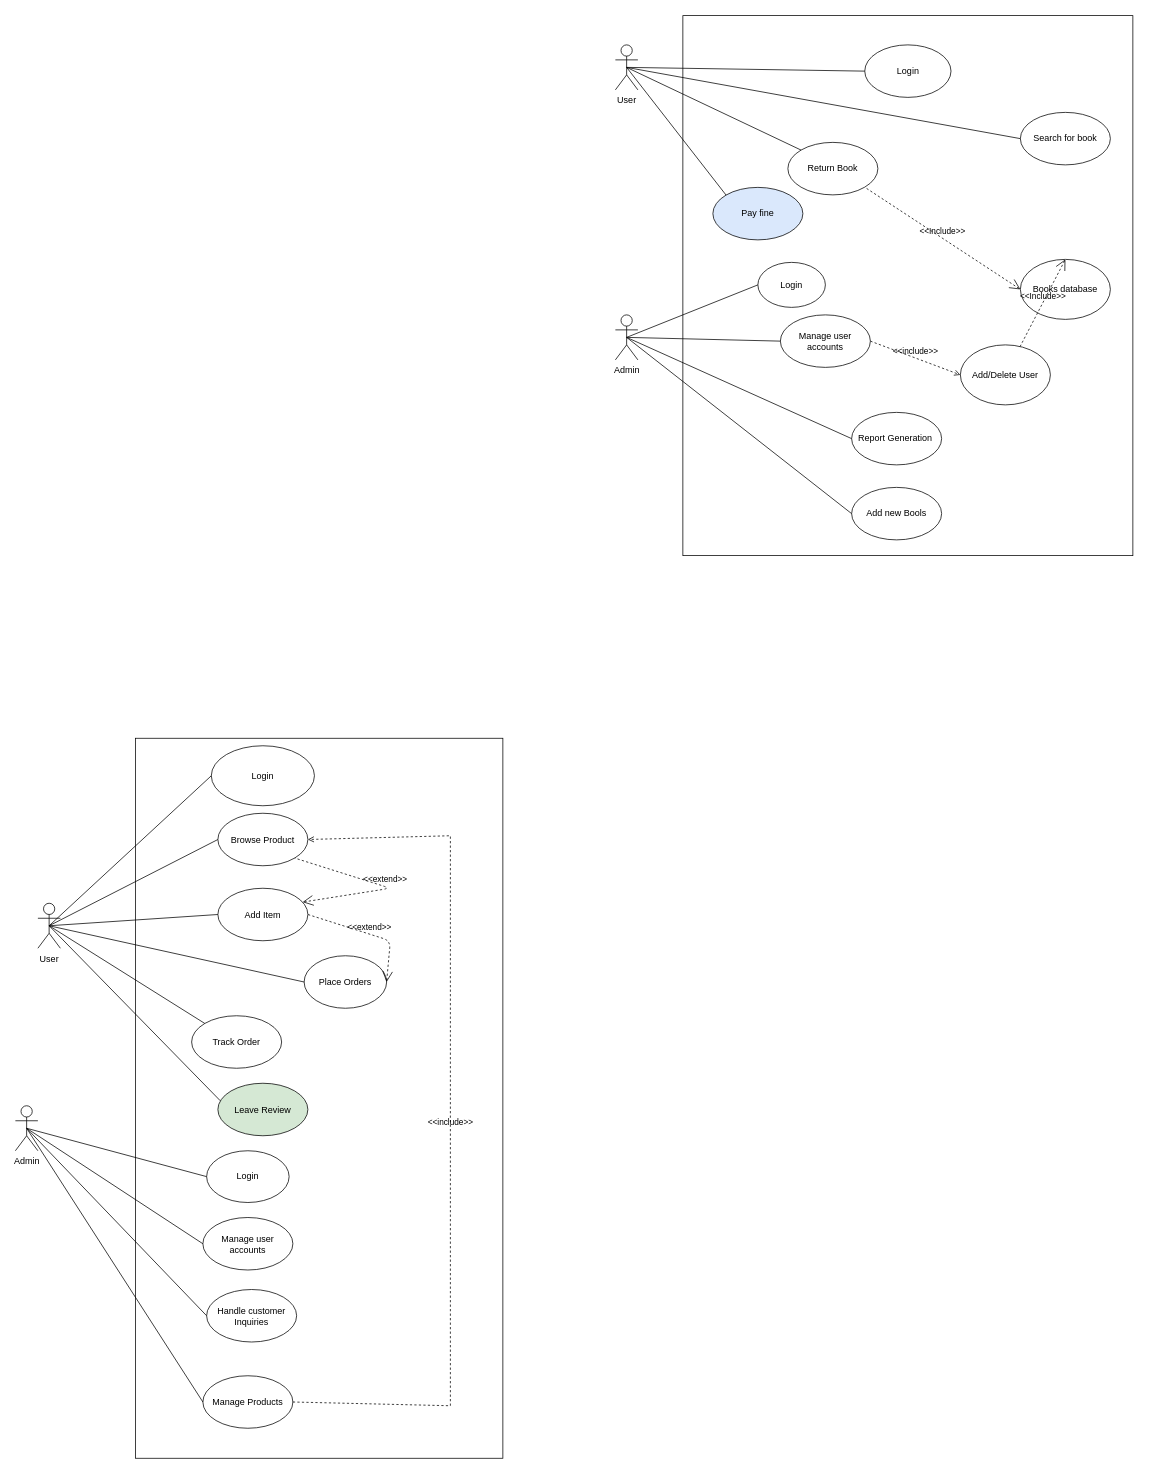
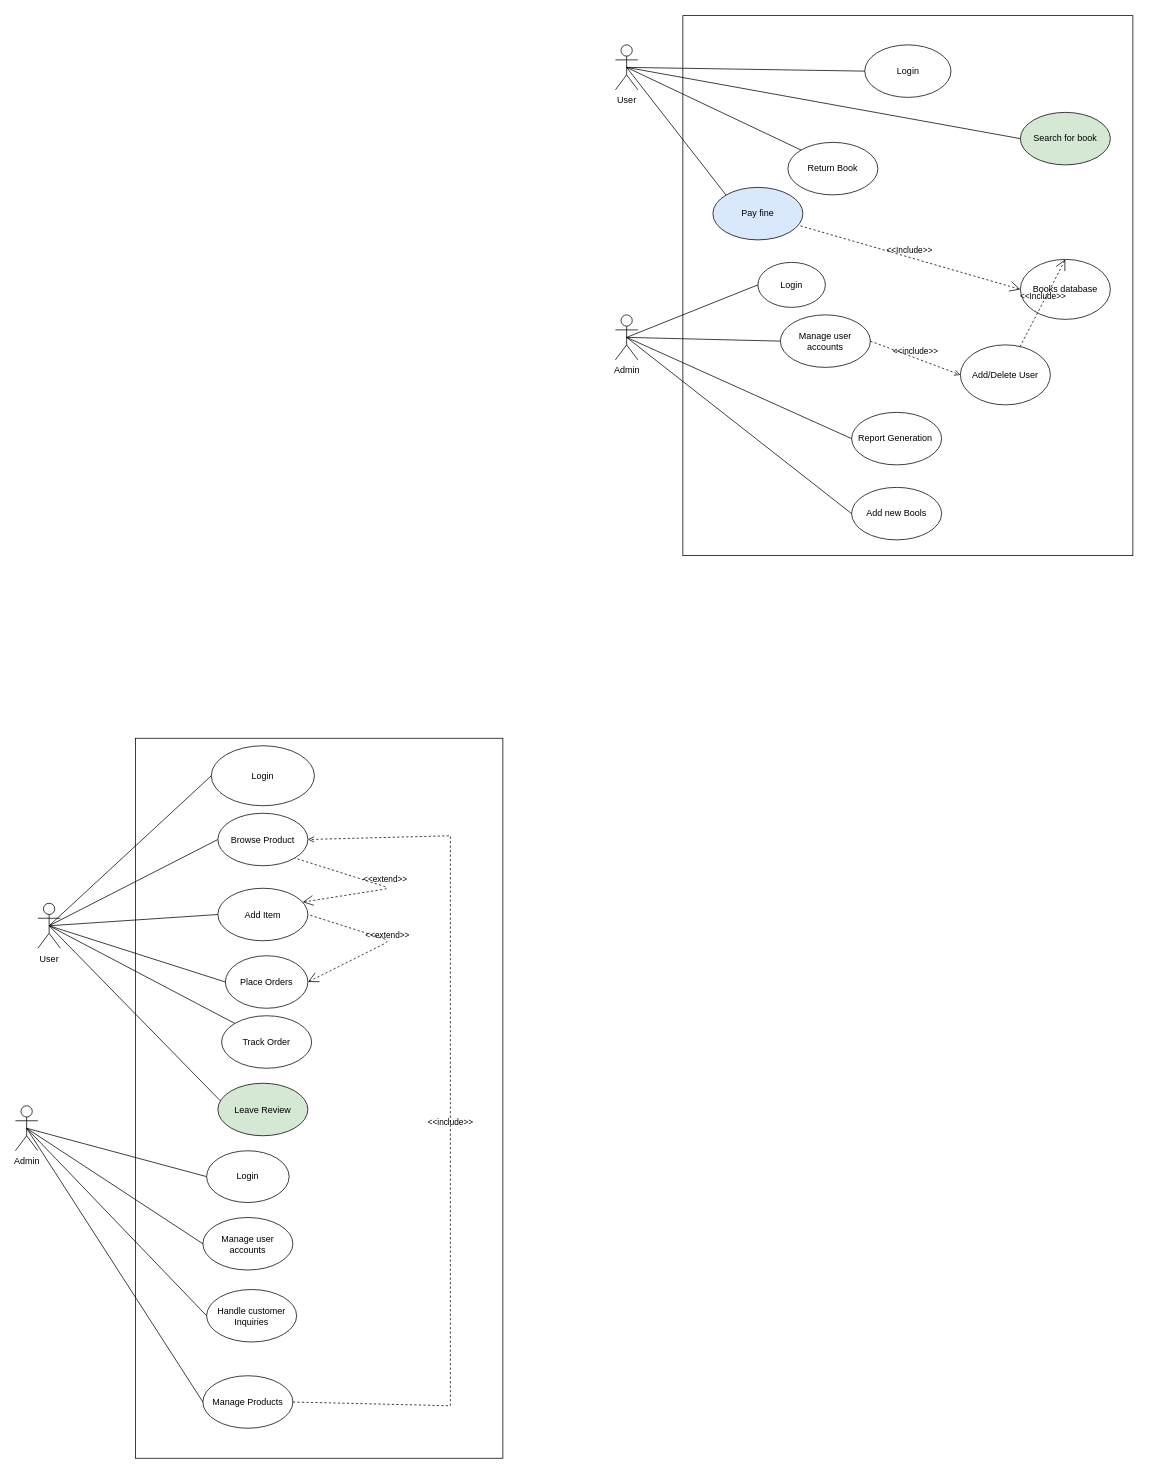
node "Search for book": fillcolor #ffffff -> #d5e8d4
edge "Return Book" -> "Books database": now "Pay fine" -> "Books database"
node "Place Orders": moved (345, 982) -> (267, 982)
node "Track Order": moved (237, 1042) -> (267, 1042)
